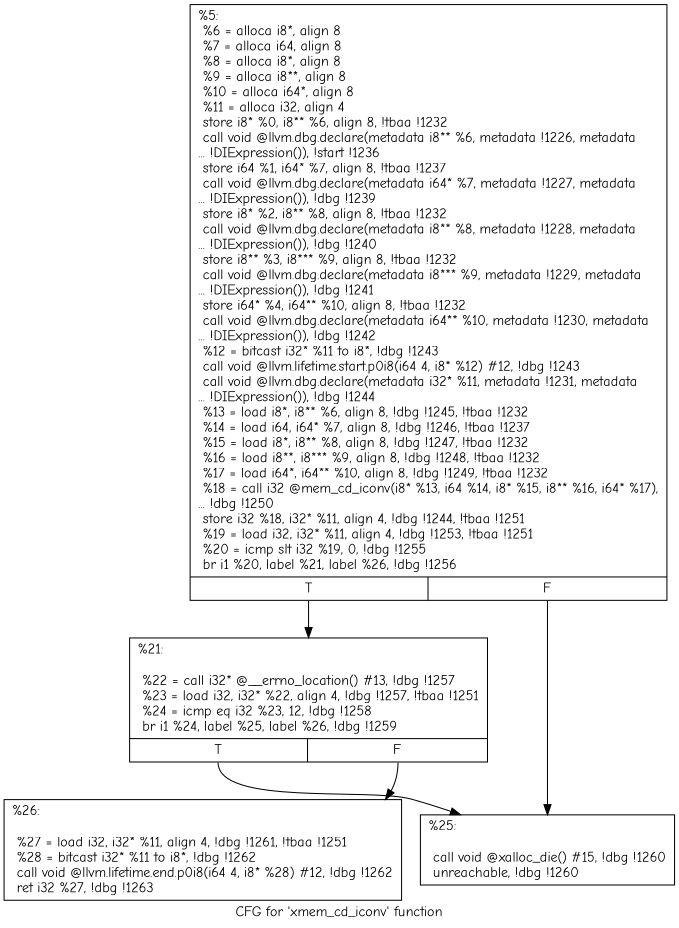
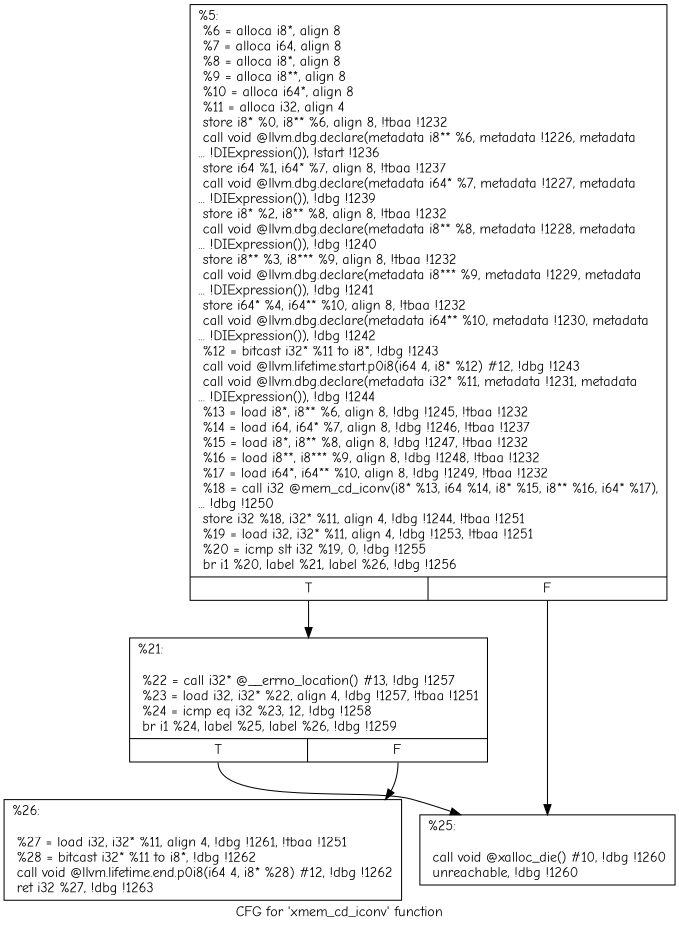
node "%25:": text "call void @xalloc_die() #15, !dbg !1260" -> "call void @xalloc_die() #10, !dbg !1260"
